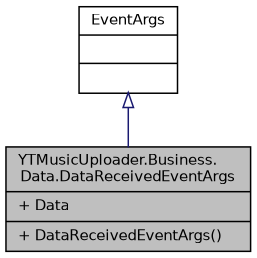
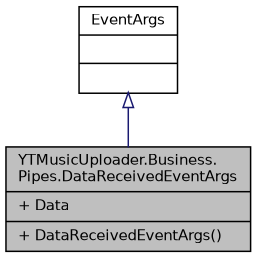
node "YTMusicUploader.Business.": text "Data.DataReceivedEventArgs" -> "Pipes.DataReceivedEventArgs"
